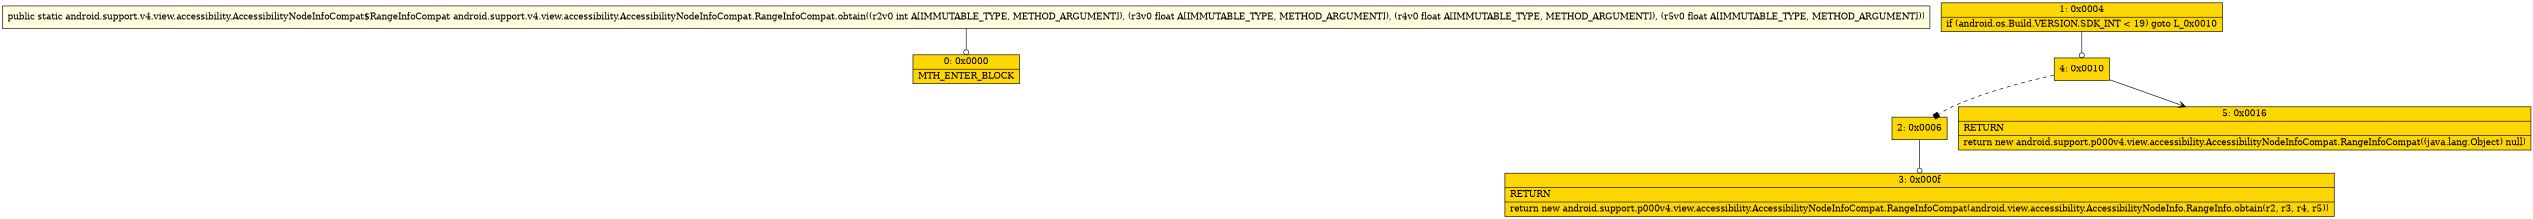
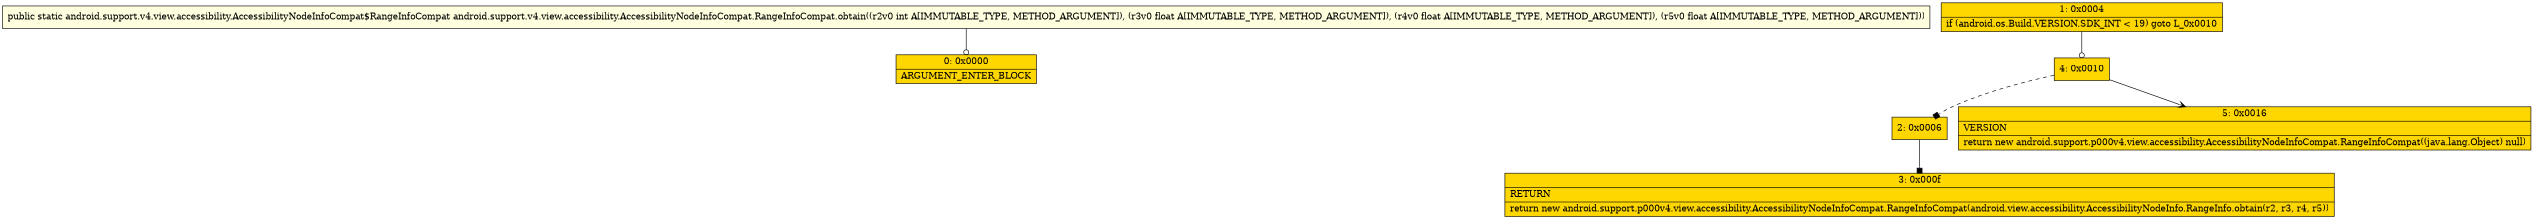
node "0: 0x0000": text "MTH_ENTER_BLOCK" -> "ARGUMENT_ENTER_BLOCK"
node "5: 0x0016": text "RETURN" -> "VERSION"
edge "2: 0x0006" -> "3: 0x000f": arrowhead odot -> box
